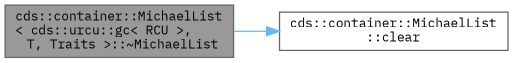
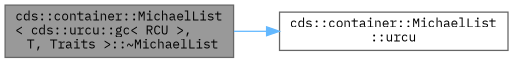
node "cds::container::MichaelList ::clear": label "cds::container::MichaelList ::clear" -> "cds::container::MichaelList ::urcu"
